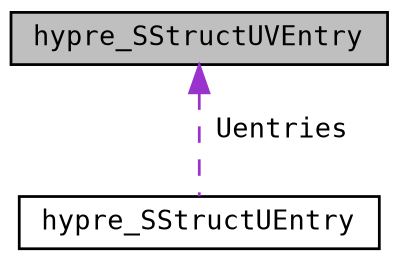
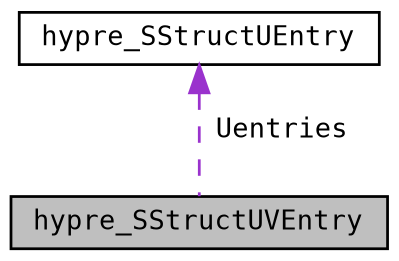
edge "hypre_SStructUEntry" -> "hypre_SStructUVEntry": reversed
